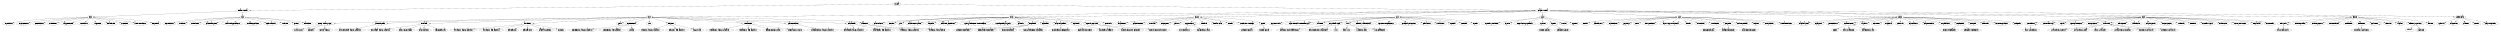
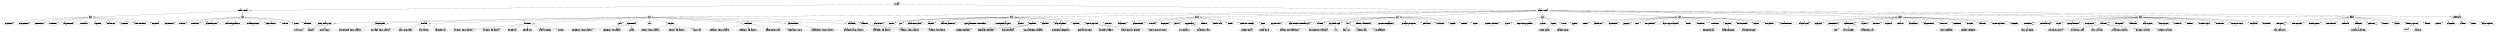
node "Алтуфьевский": label "Алтуфьевский" -> "Ухтомский"
node "Парк 'Останкино'": label "Парк 'Останкино'" -> "Парк 'Хорошево'"
